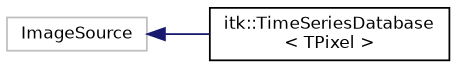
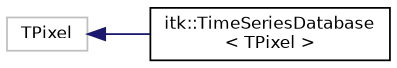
node "ImageSource": label "ImageSource" -> "TPixel"
